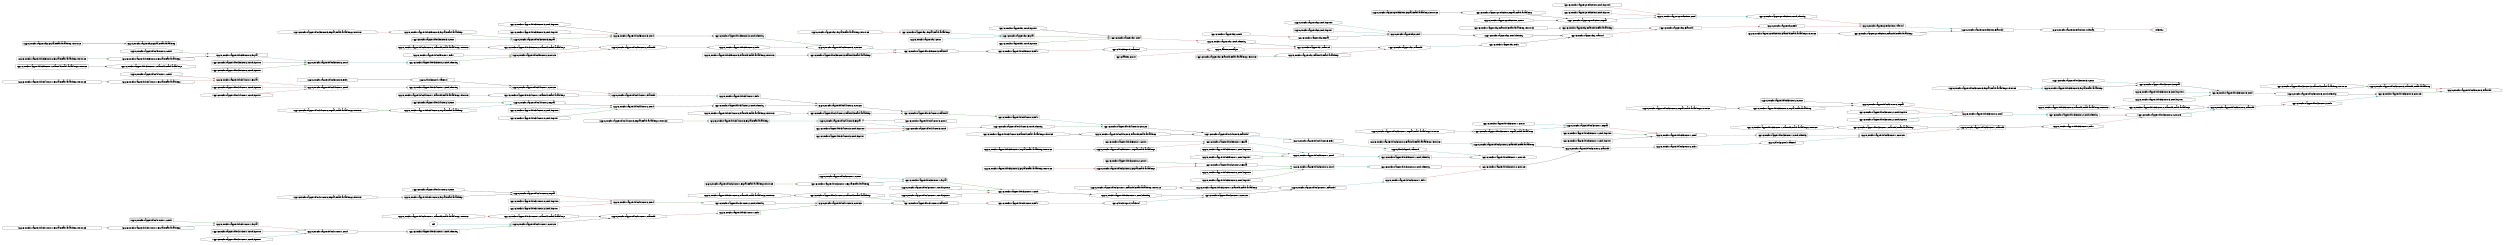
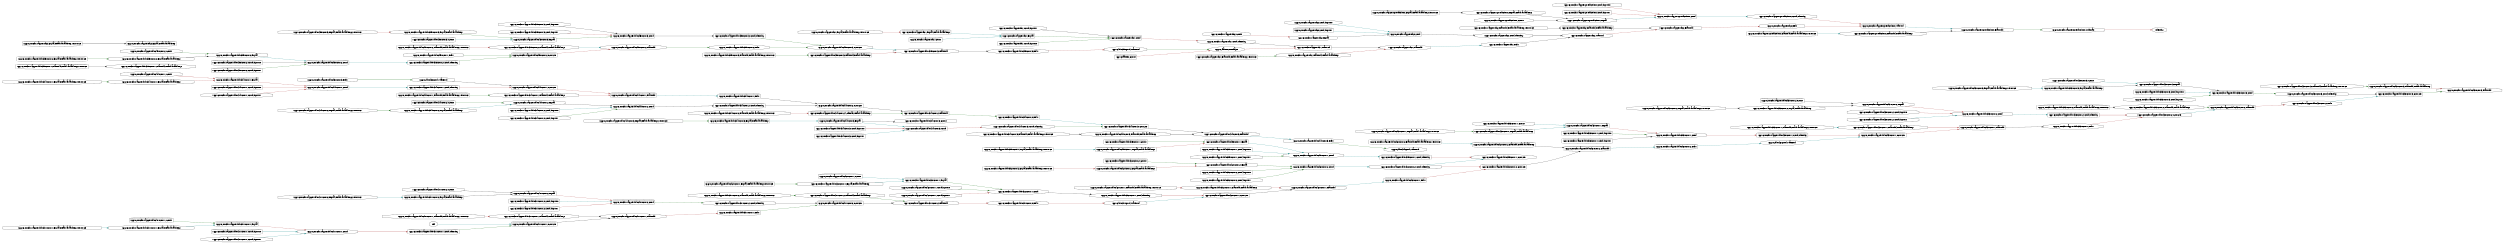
node "vgg16/nncf_wrapper_block4_conv2/BiasAdd/ReadVariableOp": label "vgg16/nncf_wrapper_block4_conv2/BiasAdd/ReadVariableOp" -> "vgg16/nncf_wrapper_block4_conv2/Softmax/ReadVariableOp"
edge "vgg16/nncf_wrapper_block4_conv3/Const" -> "vgg16/nncf_wrapper_block4_conv3/Equal": reversed
edge "vgg16/block4_pool/MaxPool" -> "vgg16/nncf_wrapper_block5_conv1/Conv2D": now "vgg16/nncf_wrapper_block2_conv2/cond/Identity" -> "vgg16/nncf_wrapper_block5_conv1/Conv2D"
